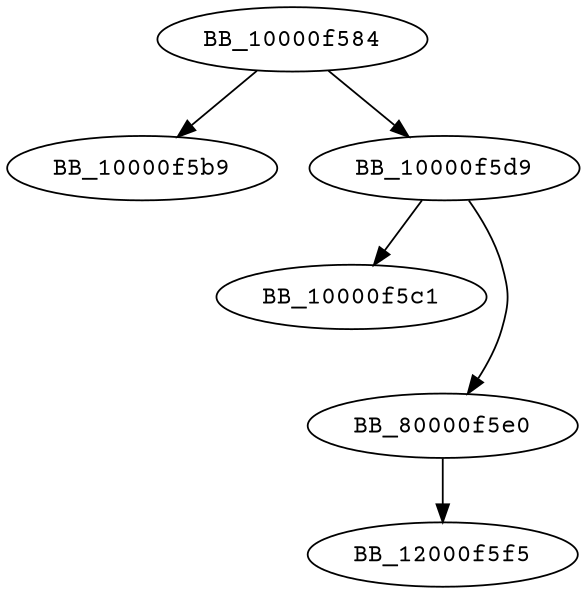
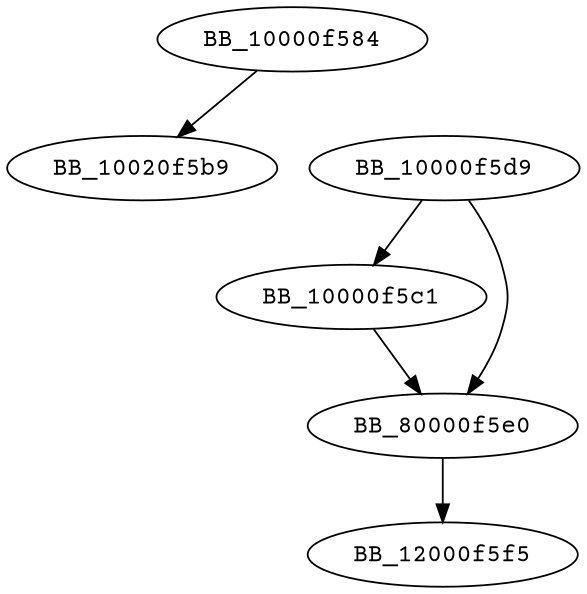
edge "BB_10000f584" -> "BB_10000f5d9": removed
node "BB_10000f5b9": label "BB_10000f5b9" -> "BB_10020f5b9"
edge "BB_10000f5c1" -> "BB_80000f5e0": added
